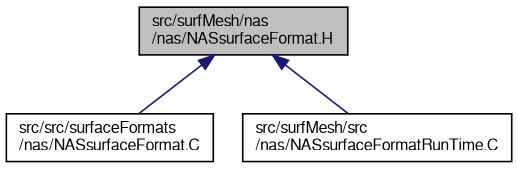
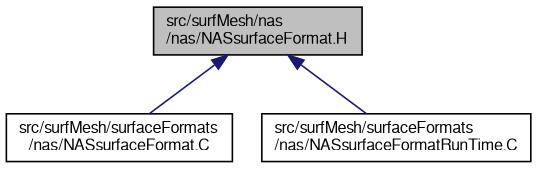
node "src/src/surfaceFormats /nas/NASsurfaceFormat.C": label "src/src/surfaceFormats /nas/NASsurfaceFormat.C" -> "src/surfMesh/surfaceFormats /nas/NASsurfaceFormat.C"
node "src/surfMesh/src /nas/NASsurfaceFormatRunTime.C": label "src/surfMesh/src /nas/NASsurfaceFormatRunTime.C" -> "src/surfMesh/surfaceFormats /nas/NASsurfaceFormatRunTime.C"
